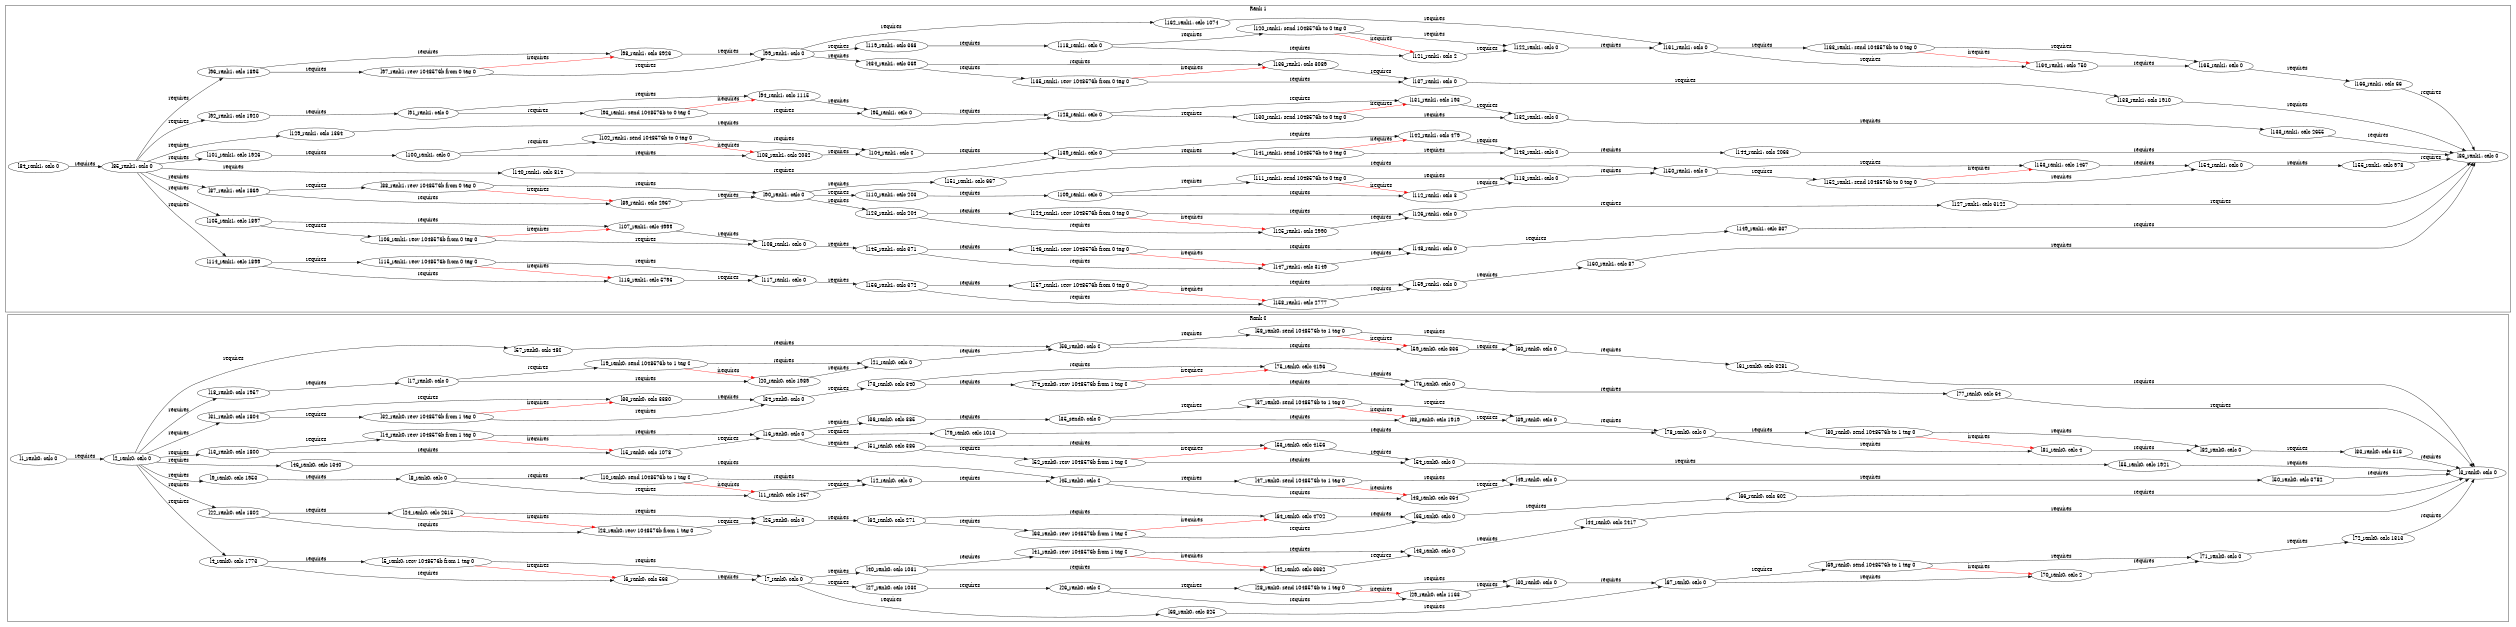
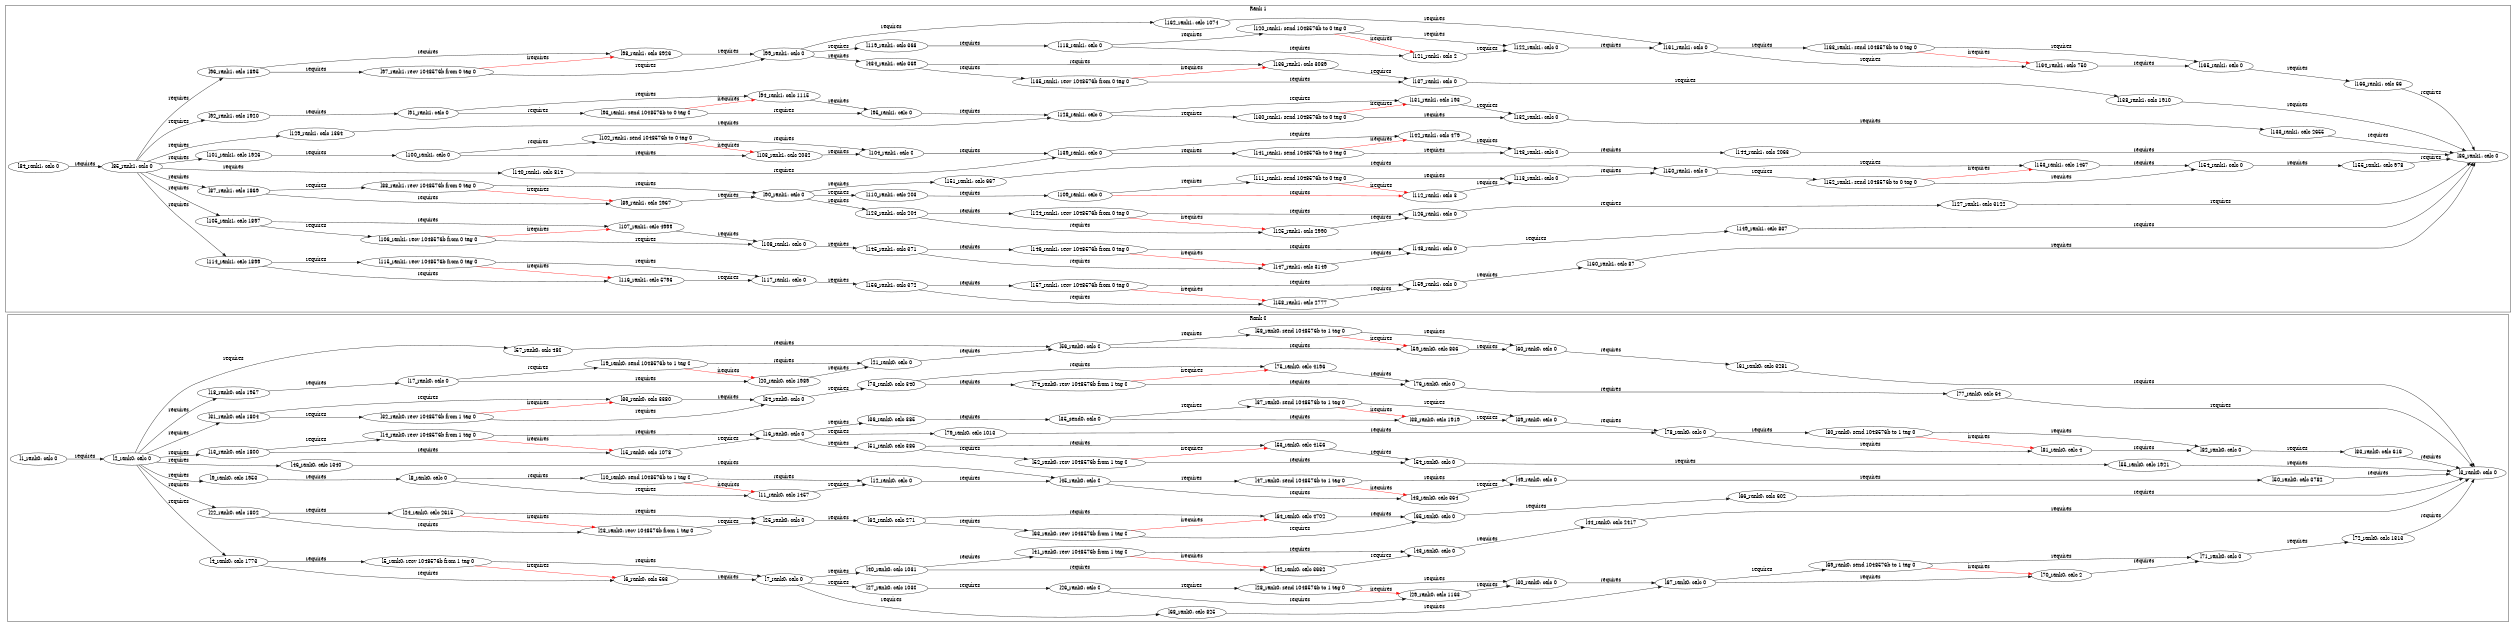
edge "l109_rank1: calc 0" -> "l112_rank1: calc 3": color black -> red
